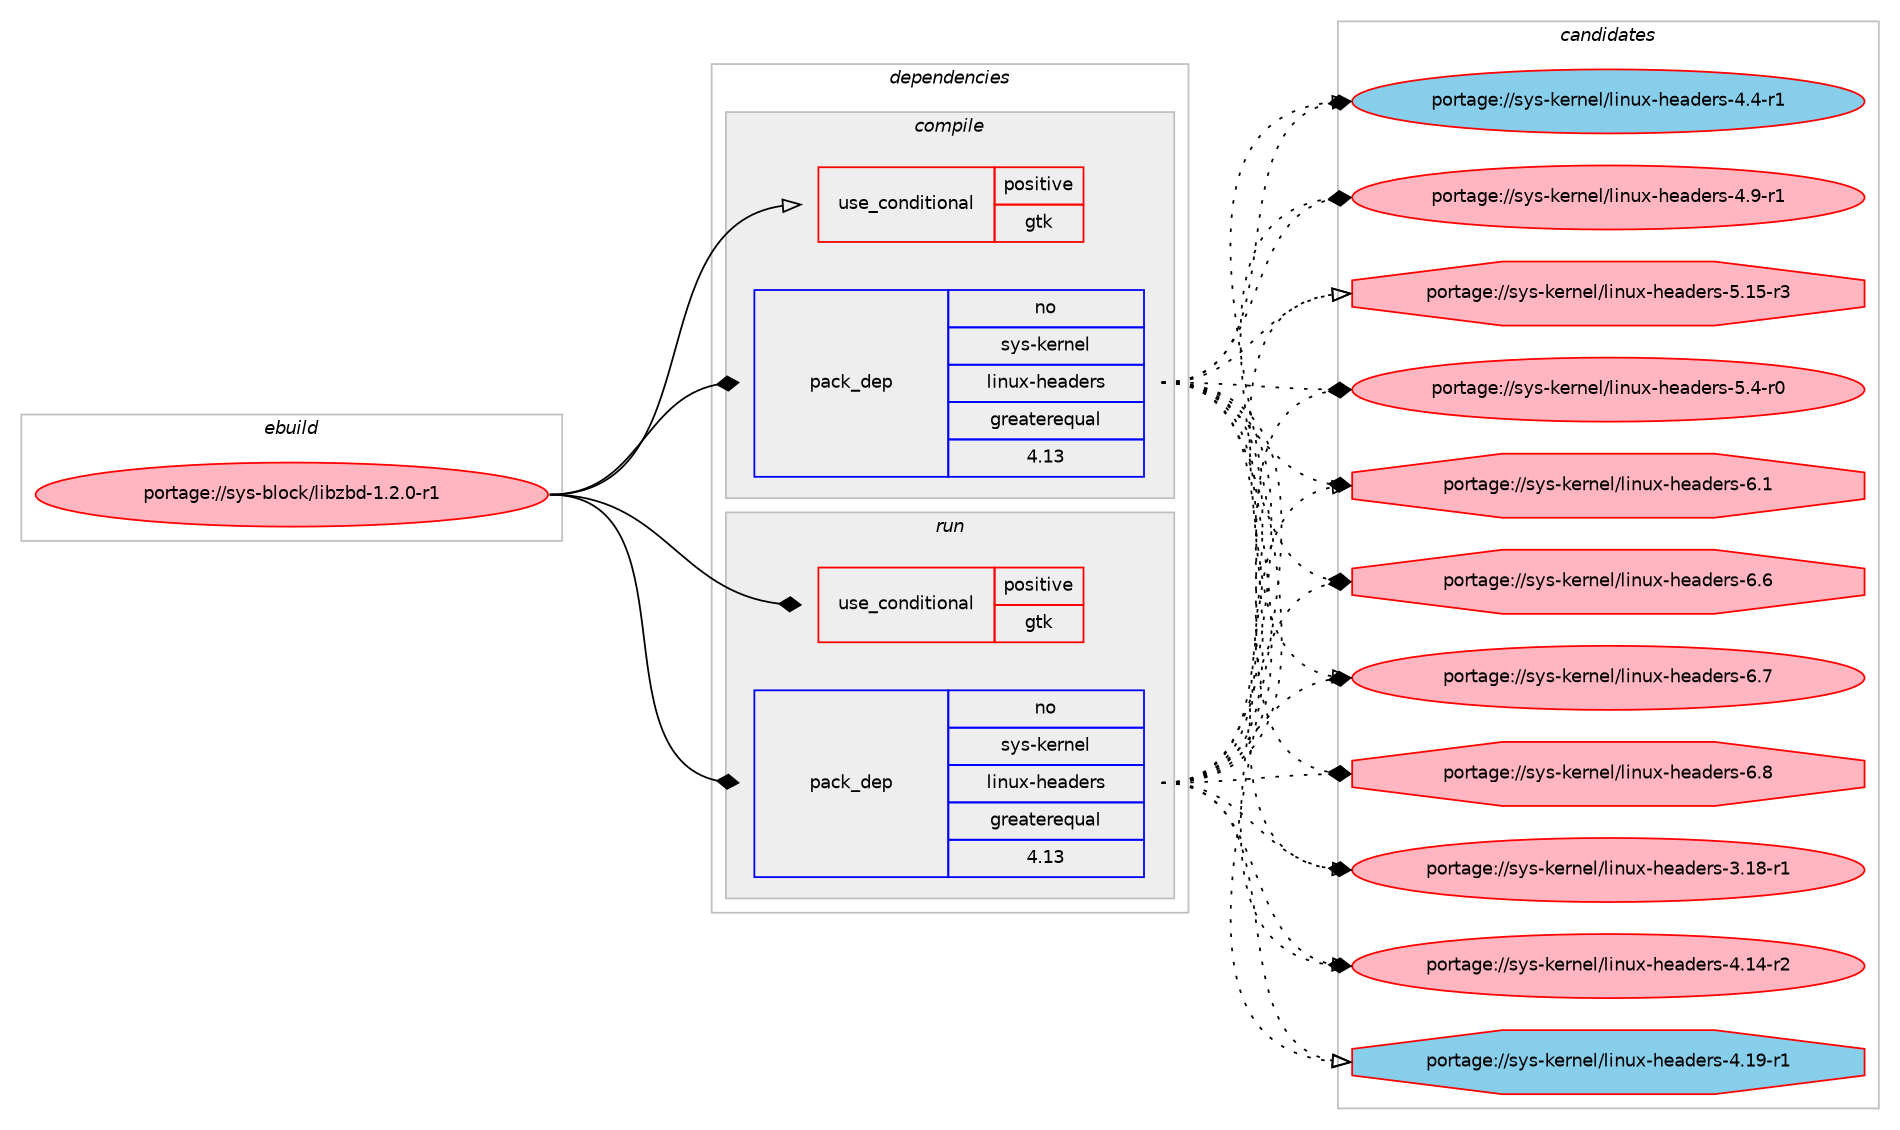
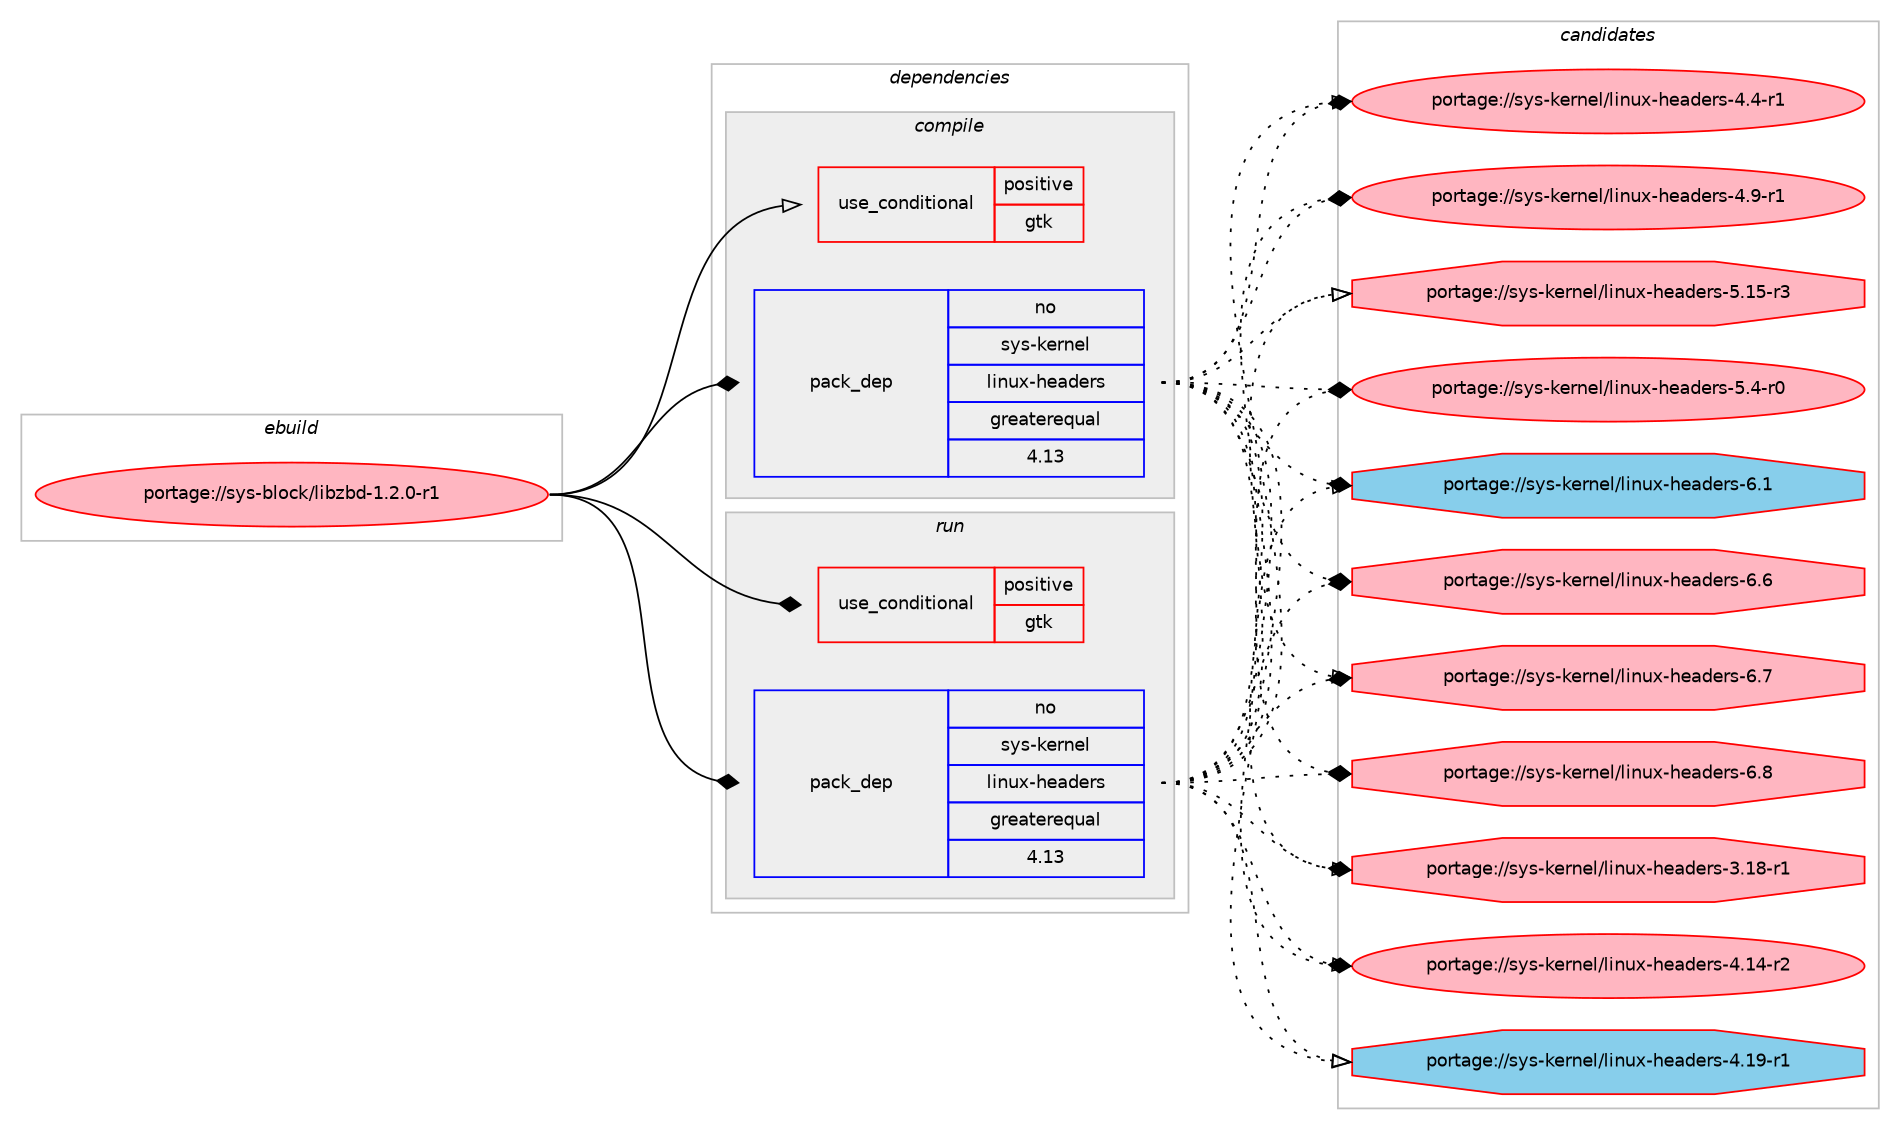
node "portage://sys-kernel/linux-headers-4.4-r1": fillcolor skyblue -> lightpink
node "portage://sys-kernel/linux-headers-6.1": fillcolor lightpink -> skyblue
node "portage://sys-kernel/linux-headers-6.7": shape ellipse -> octagon
node "portage://sys-kernel/linux-headers-3.18-r1": shape ellipse -> octagon
